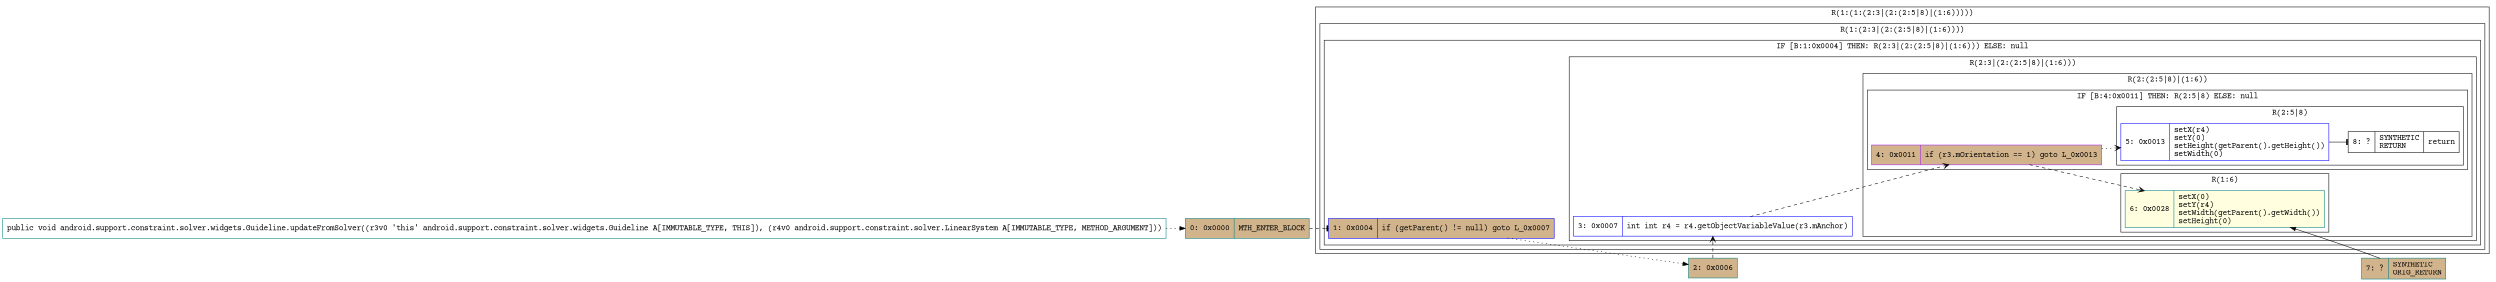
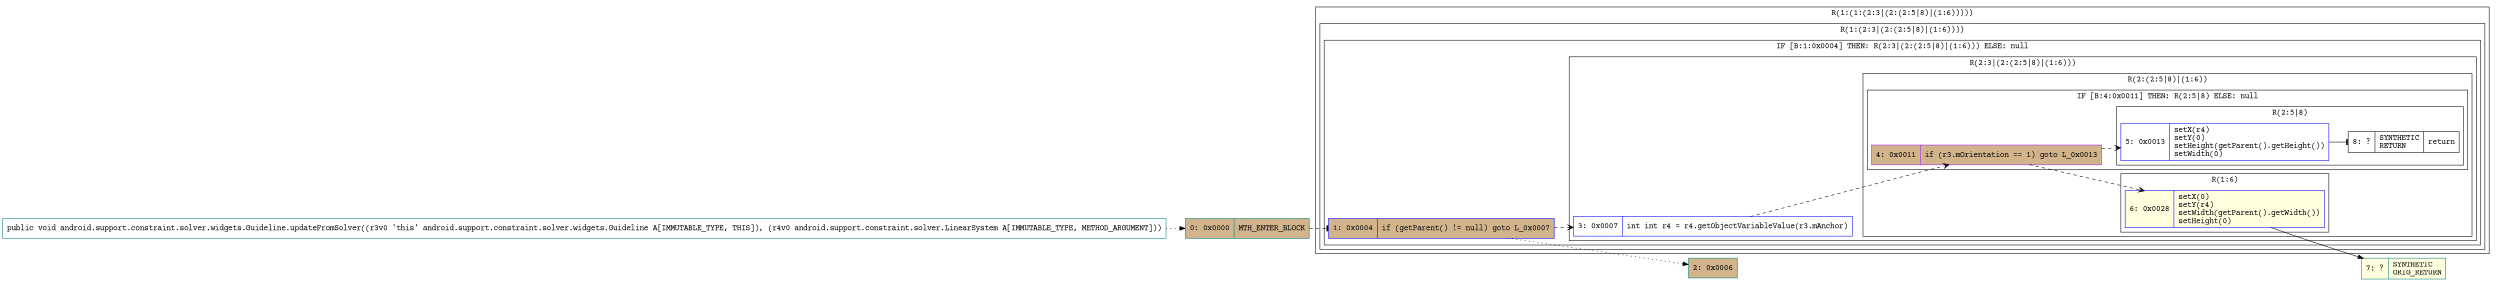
edge "4: 0x0011" -> "5: 0x0013": style dotted -> dashed
node "6: 0x0028": color teal -> blue
edge "7: ?" -> "6: 0x0028": reversed
edge "2: 0x0006" -> "3: 0x0007": now "1: 0x0004" -> "3: 0x0007"
node "7: ?": fillcolor tan -> lightyellow
